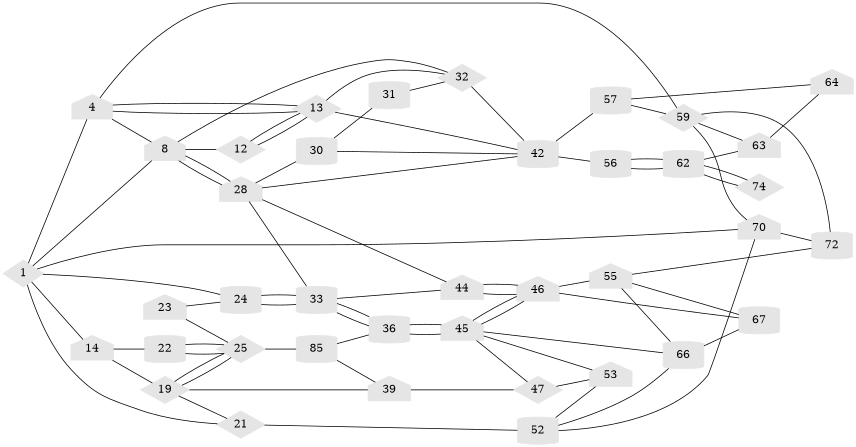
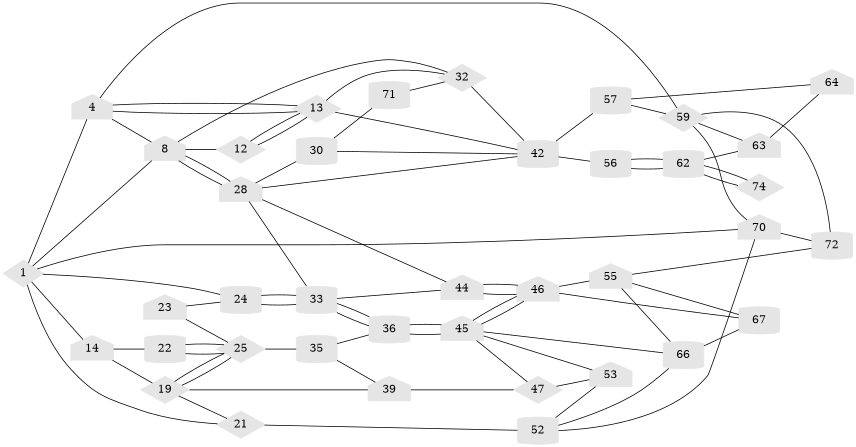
node "31": label "31" -> "71"
node "85": label "85" -> "35"
